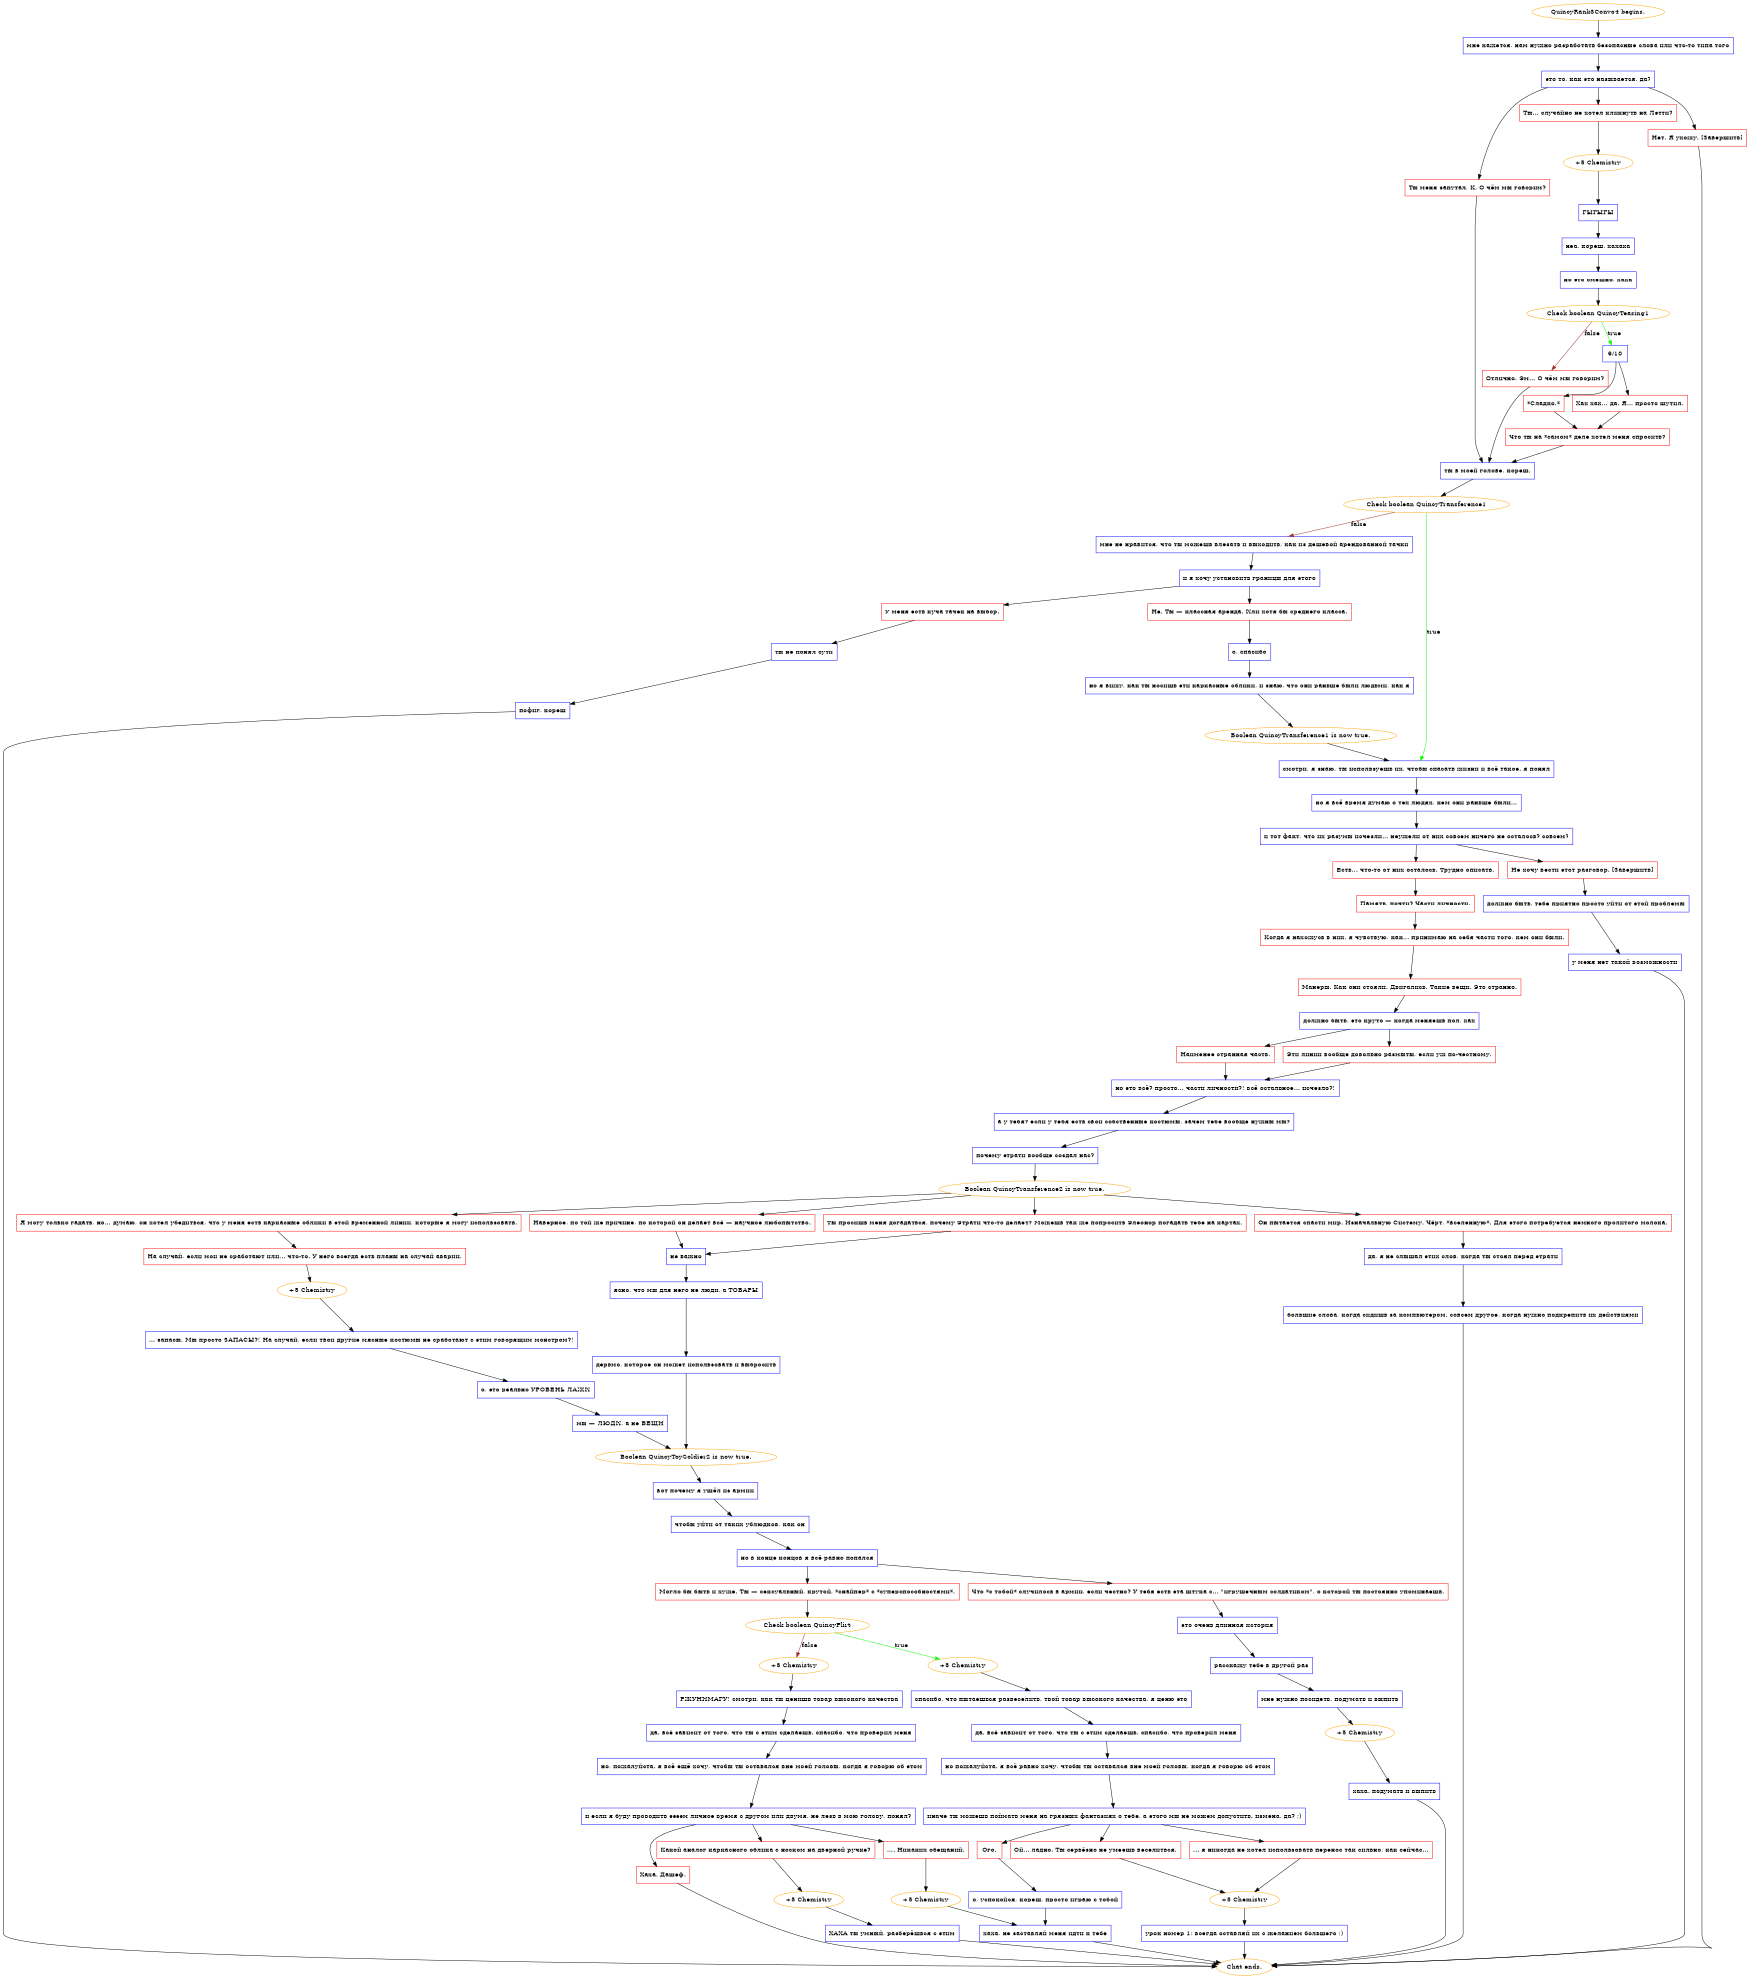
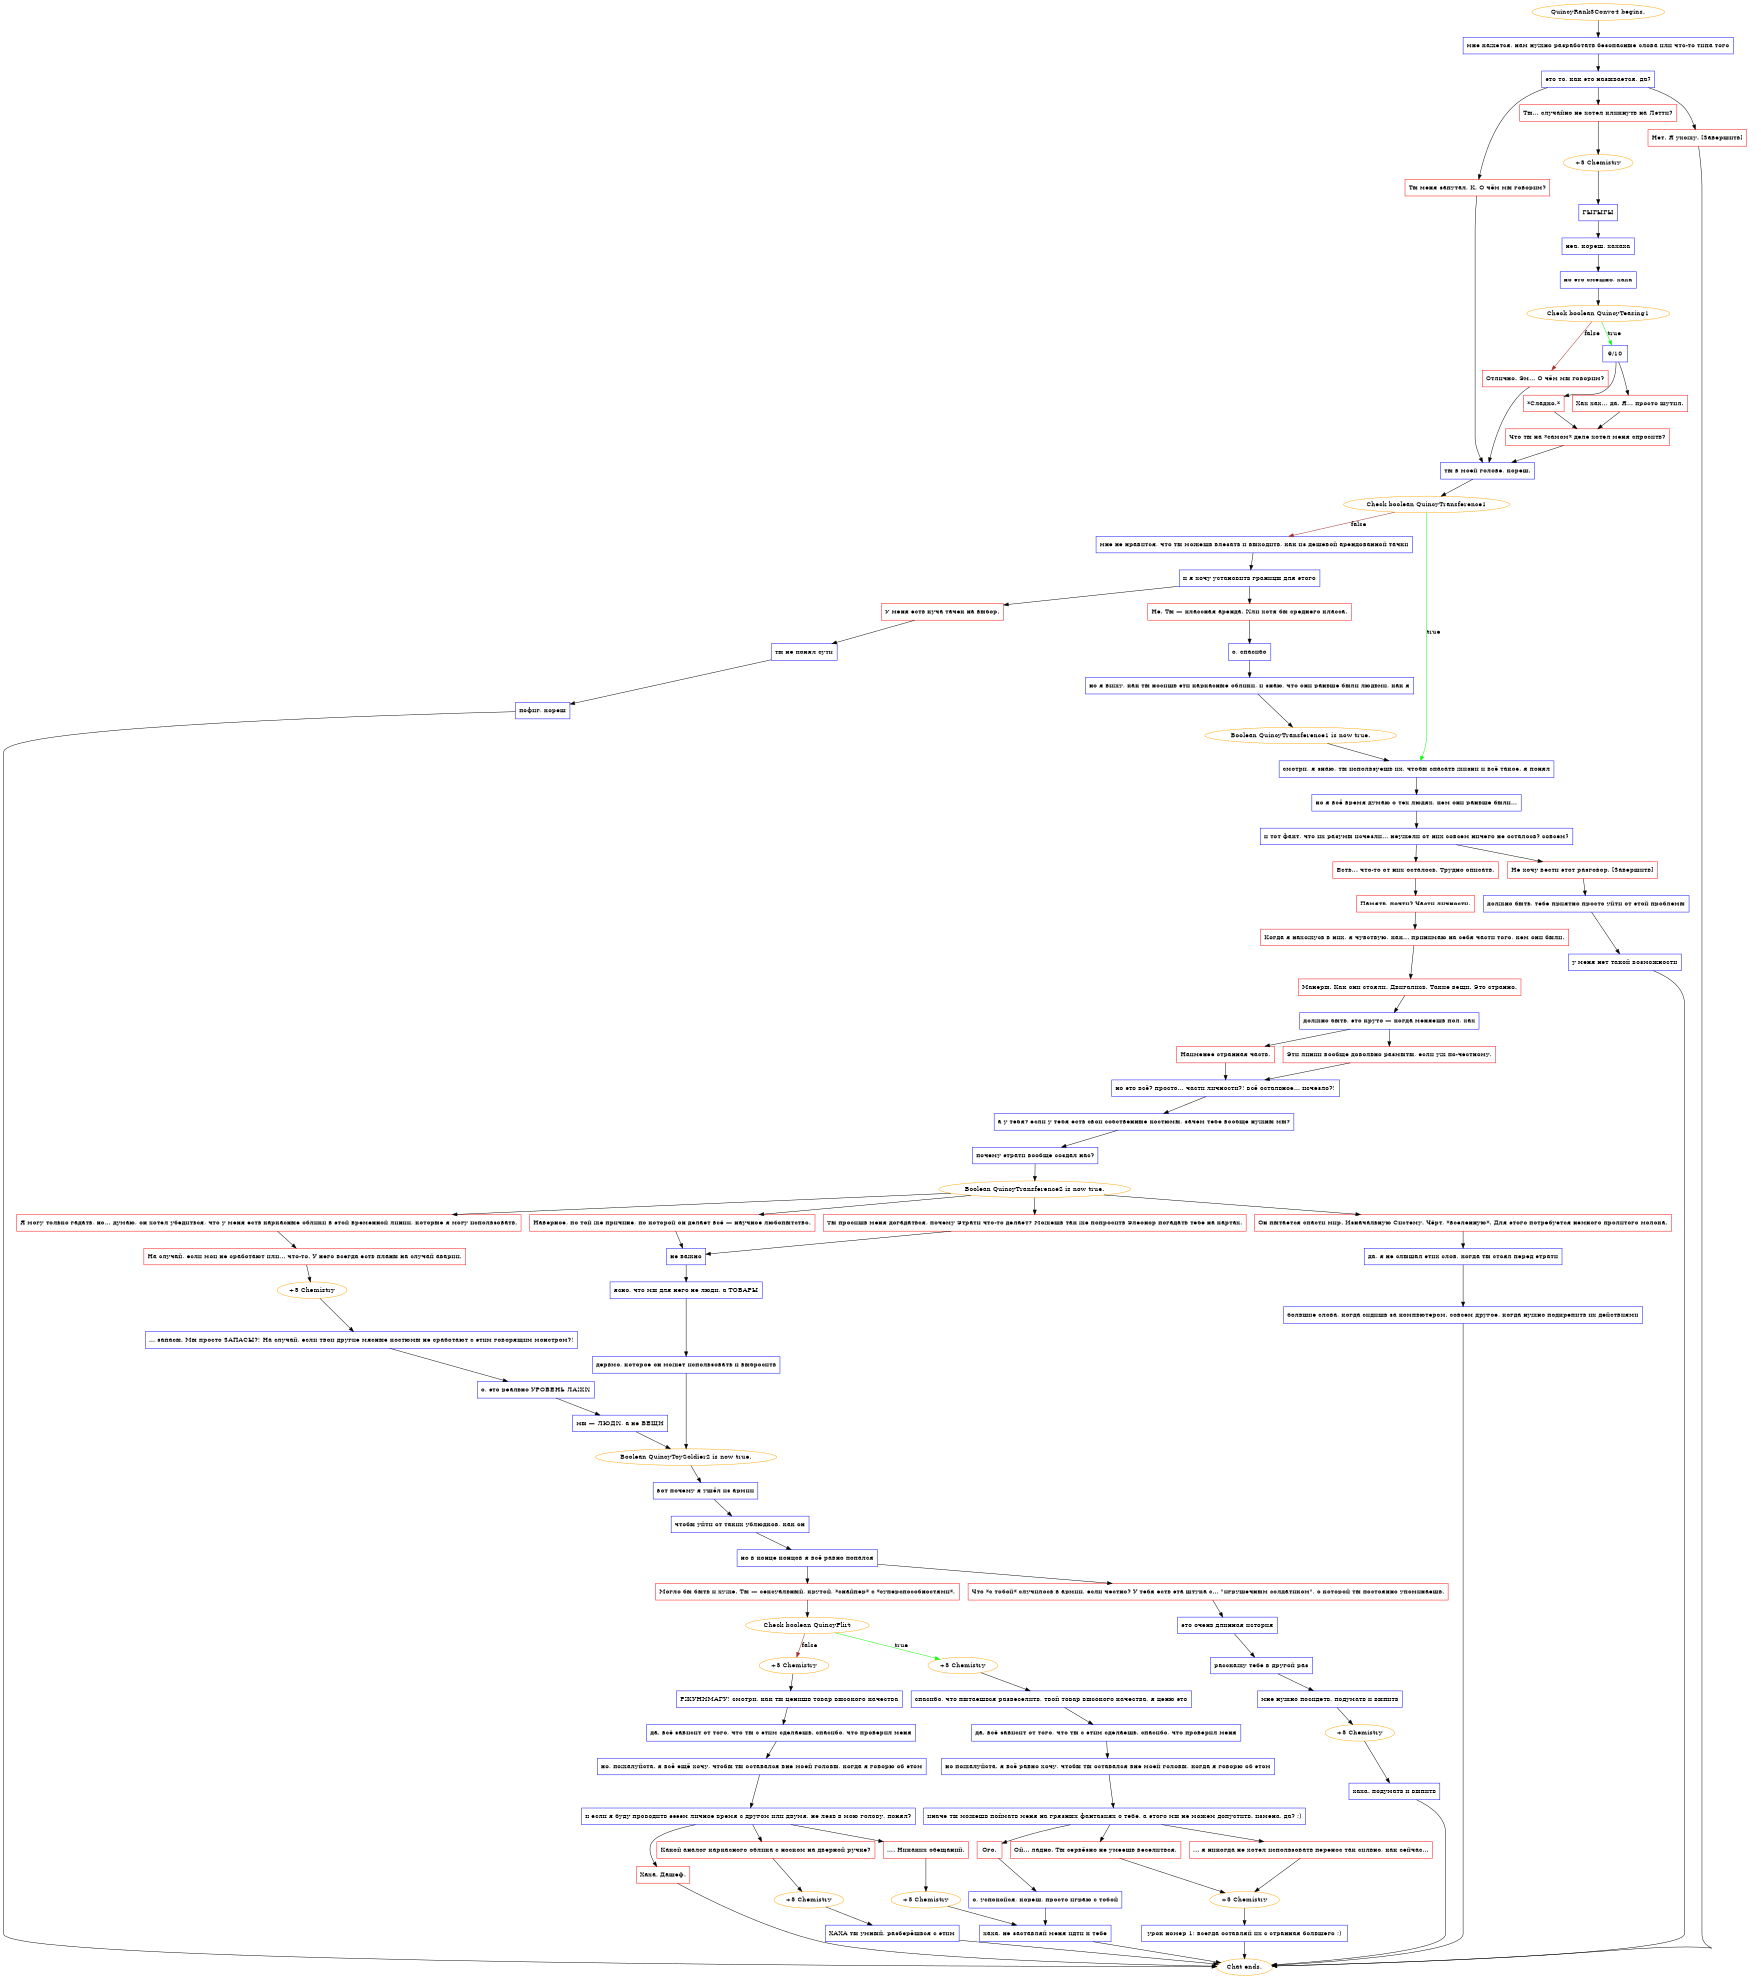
node "урок номер 1: всегда оставляй их с желанием большего ;)": label "урок номер 1: всегда оставляй их с желанием большего ;)" -> "урок номер 1: всегда оставляй их с странная большего ;)"
